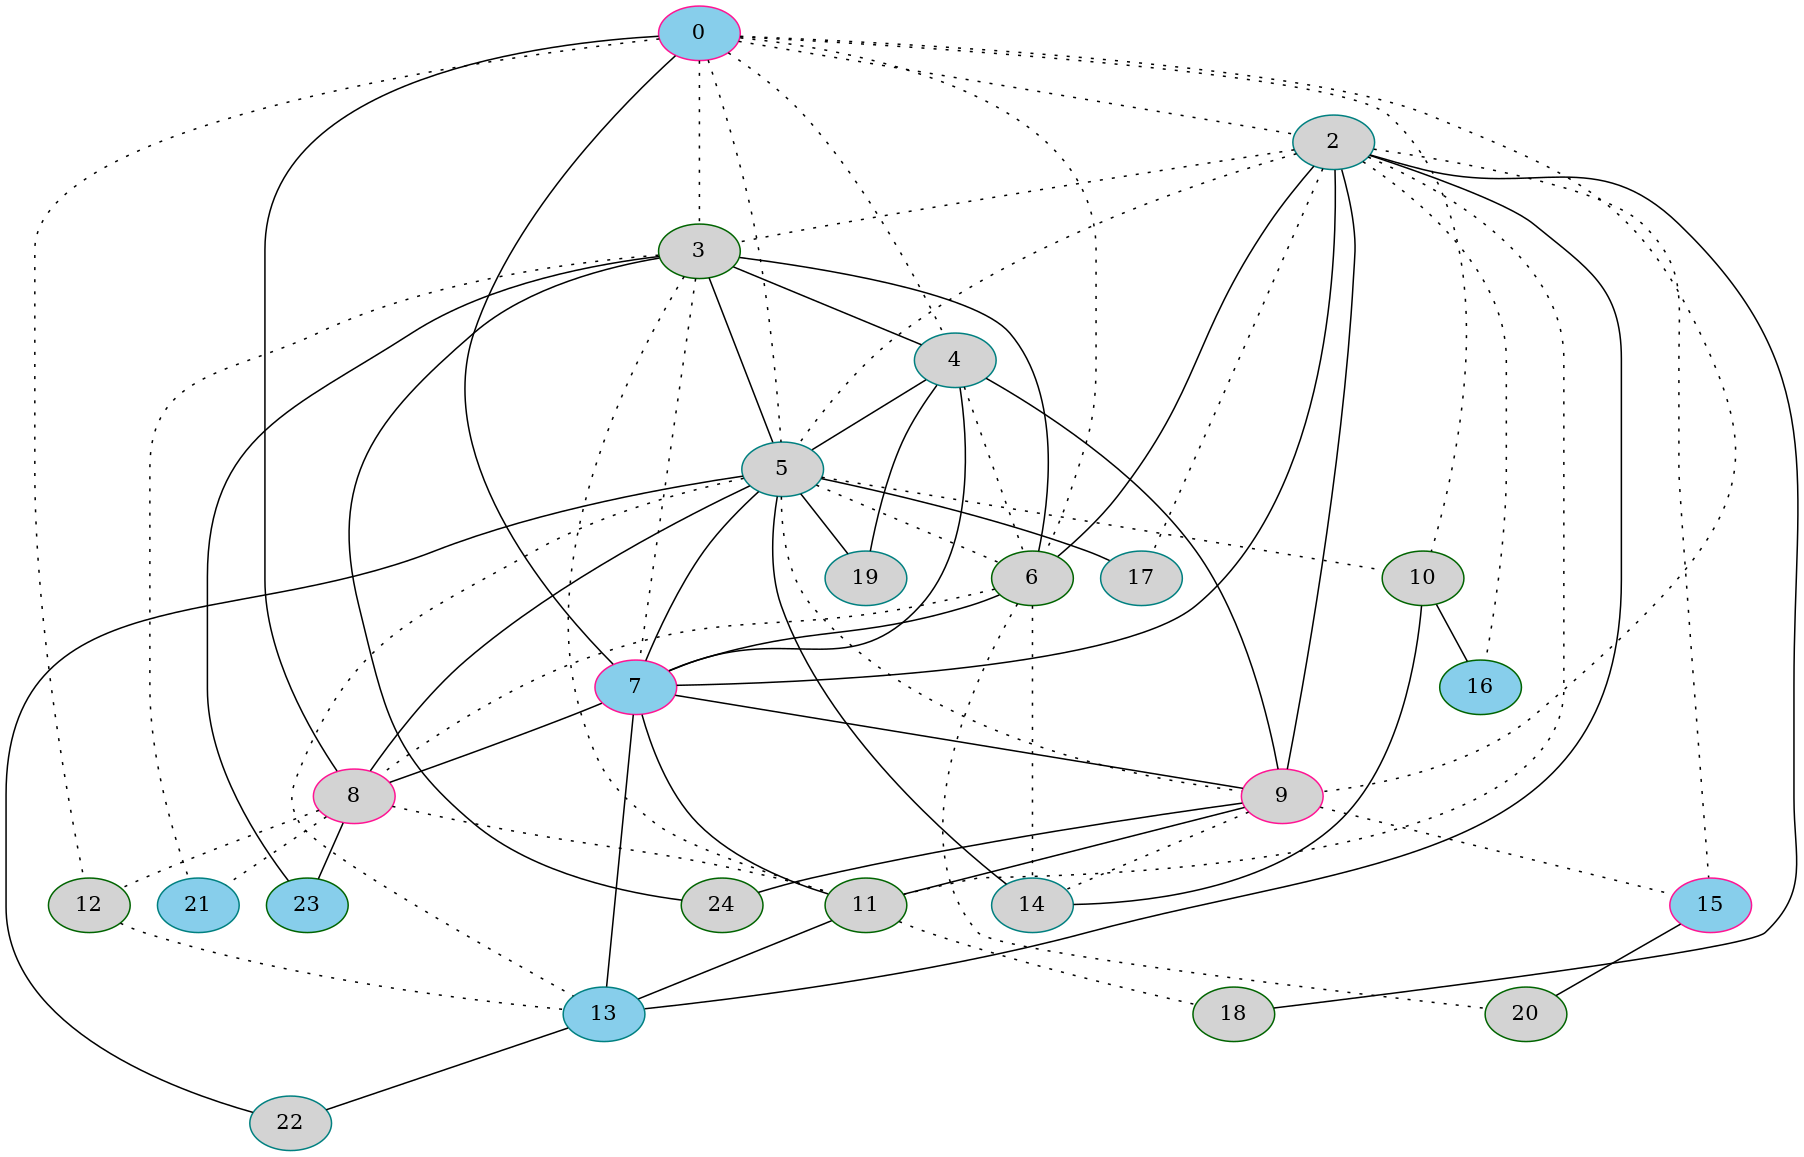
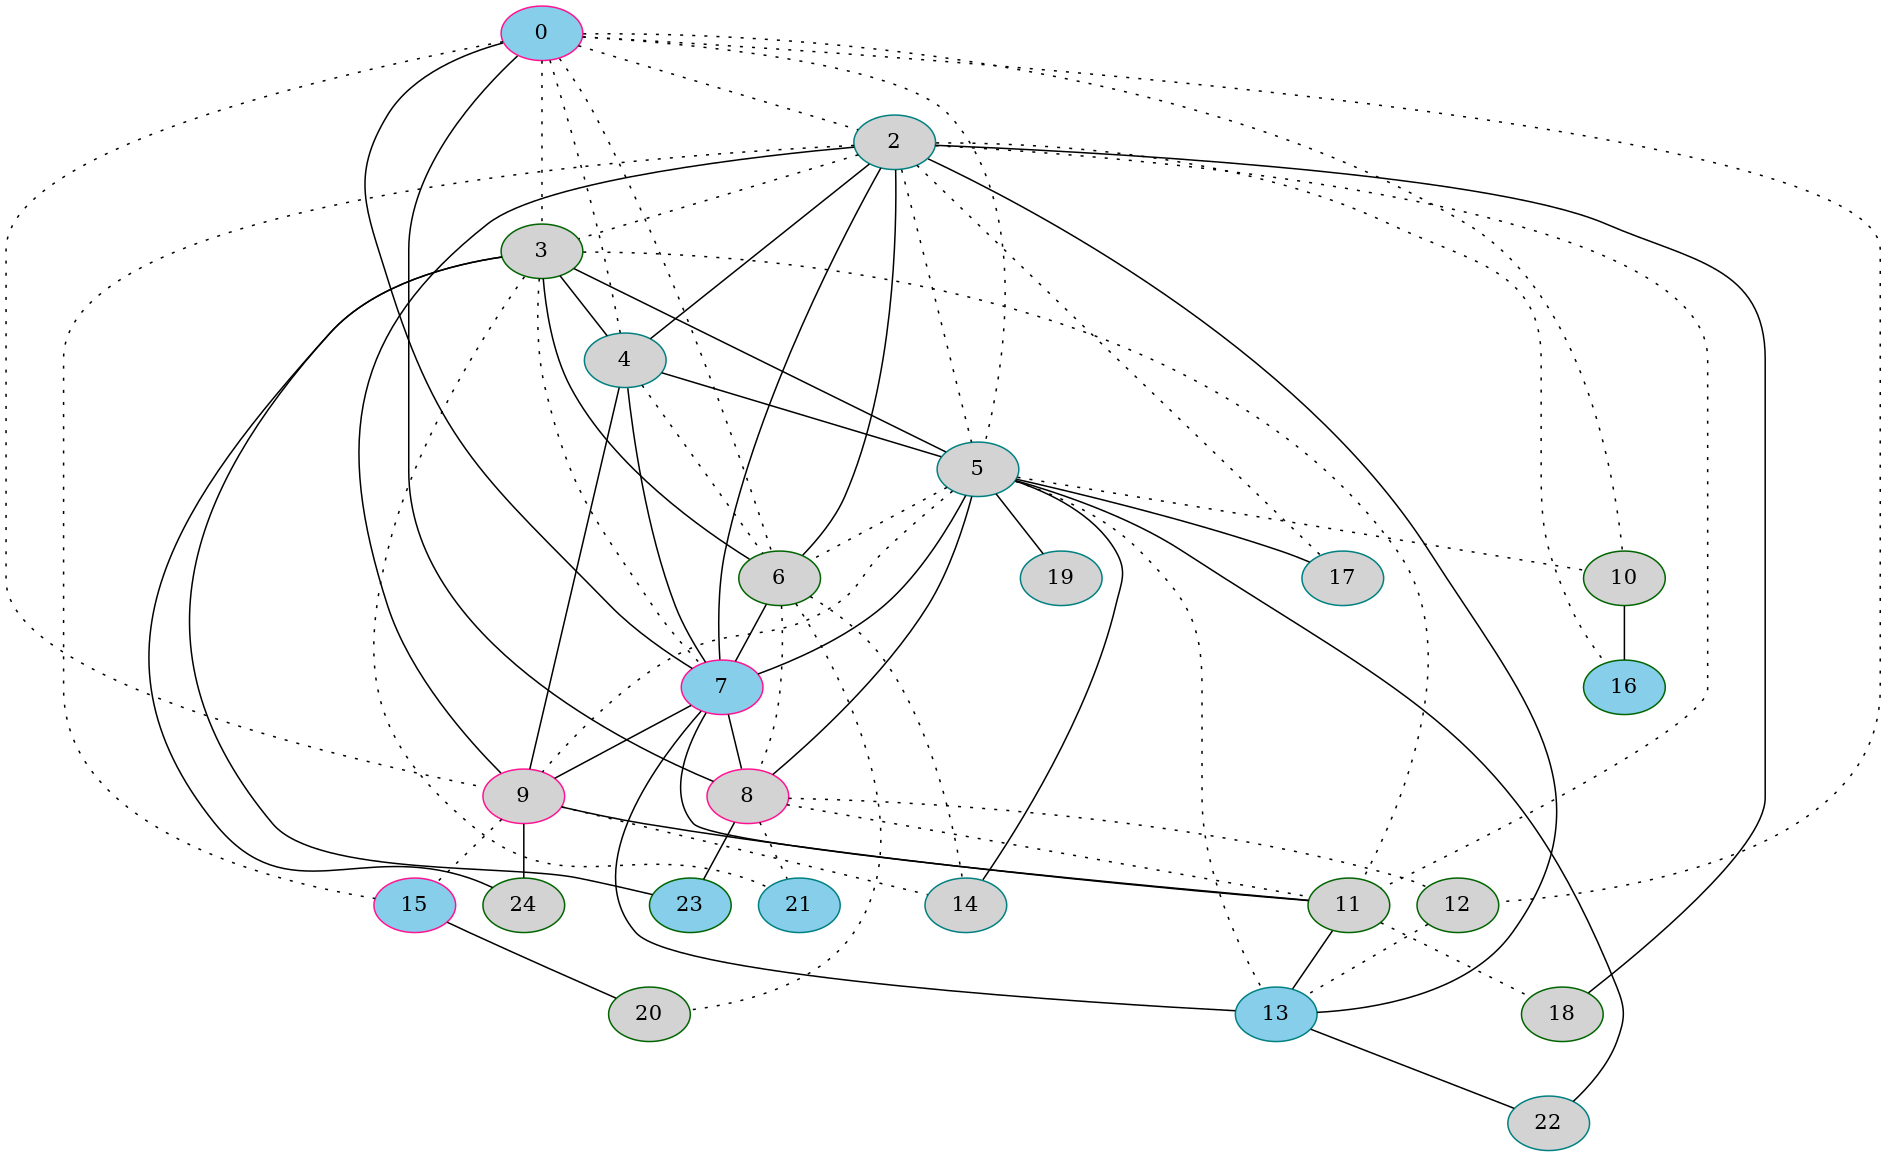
edge "4" -- "19": now "4" -- "2"
edge "10" -- "14": removed
